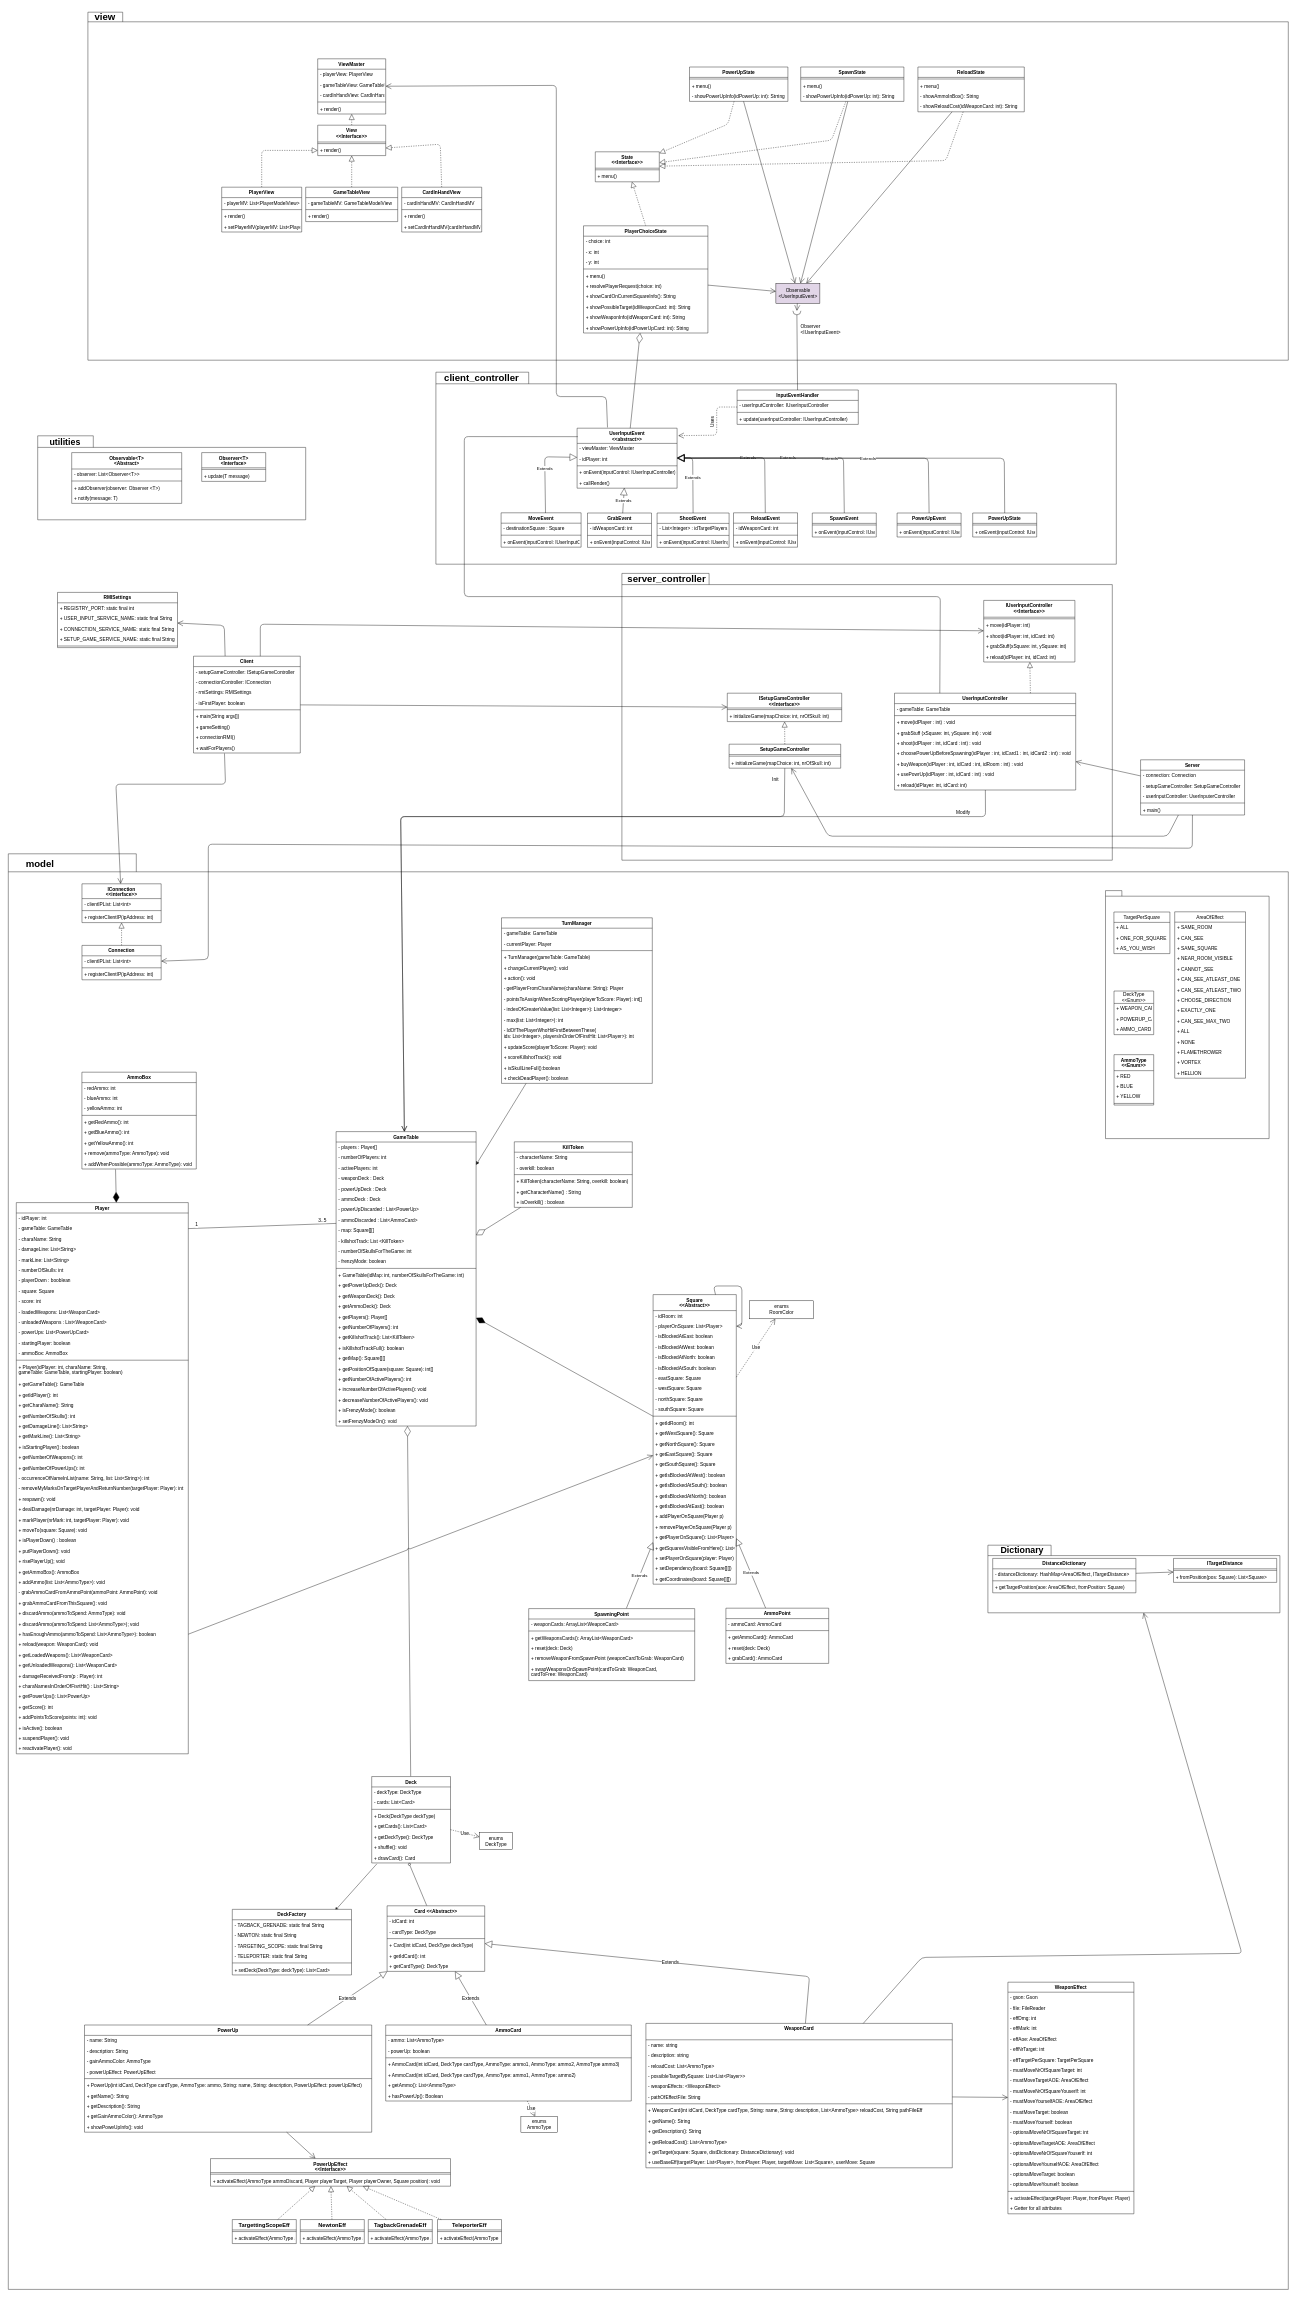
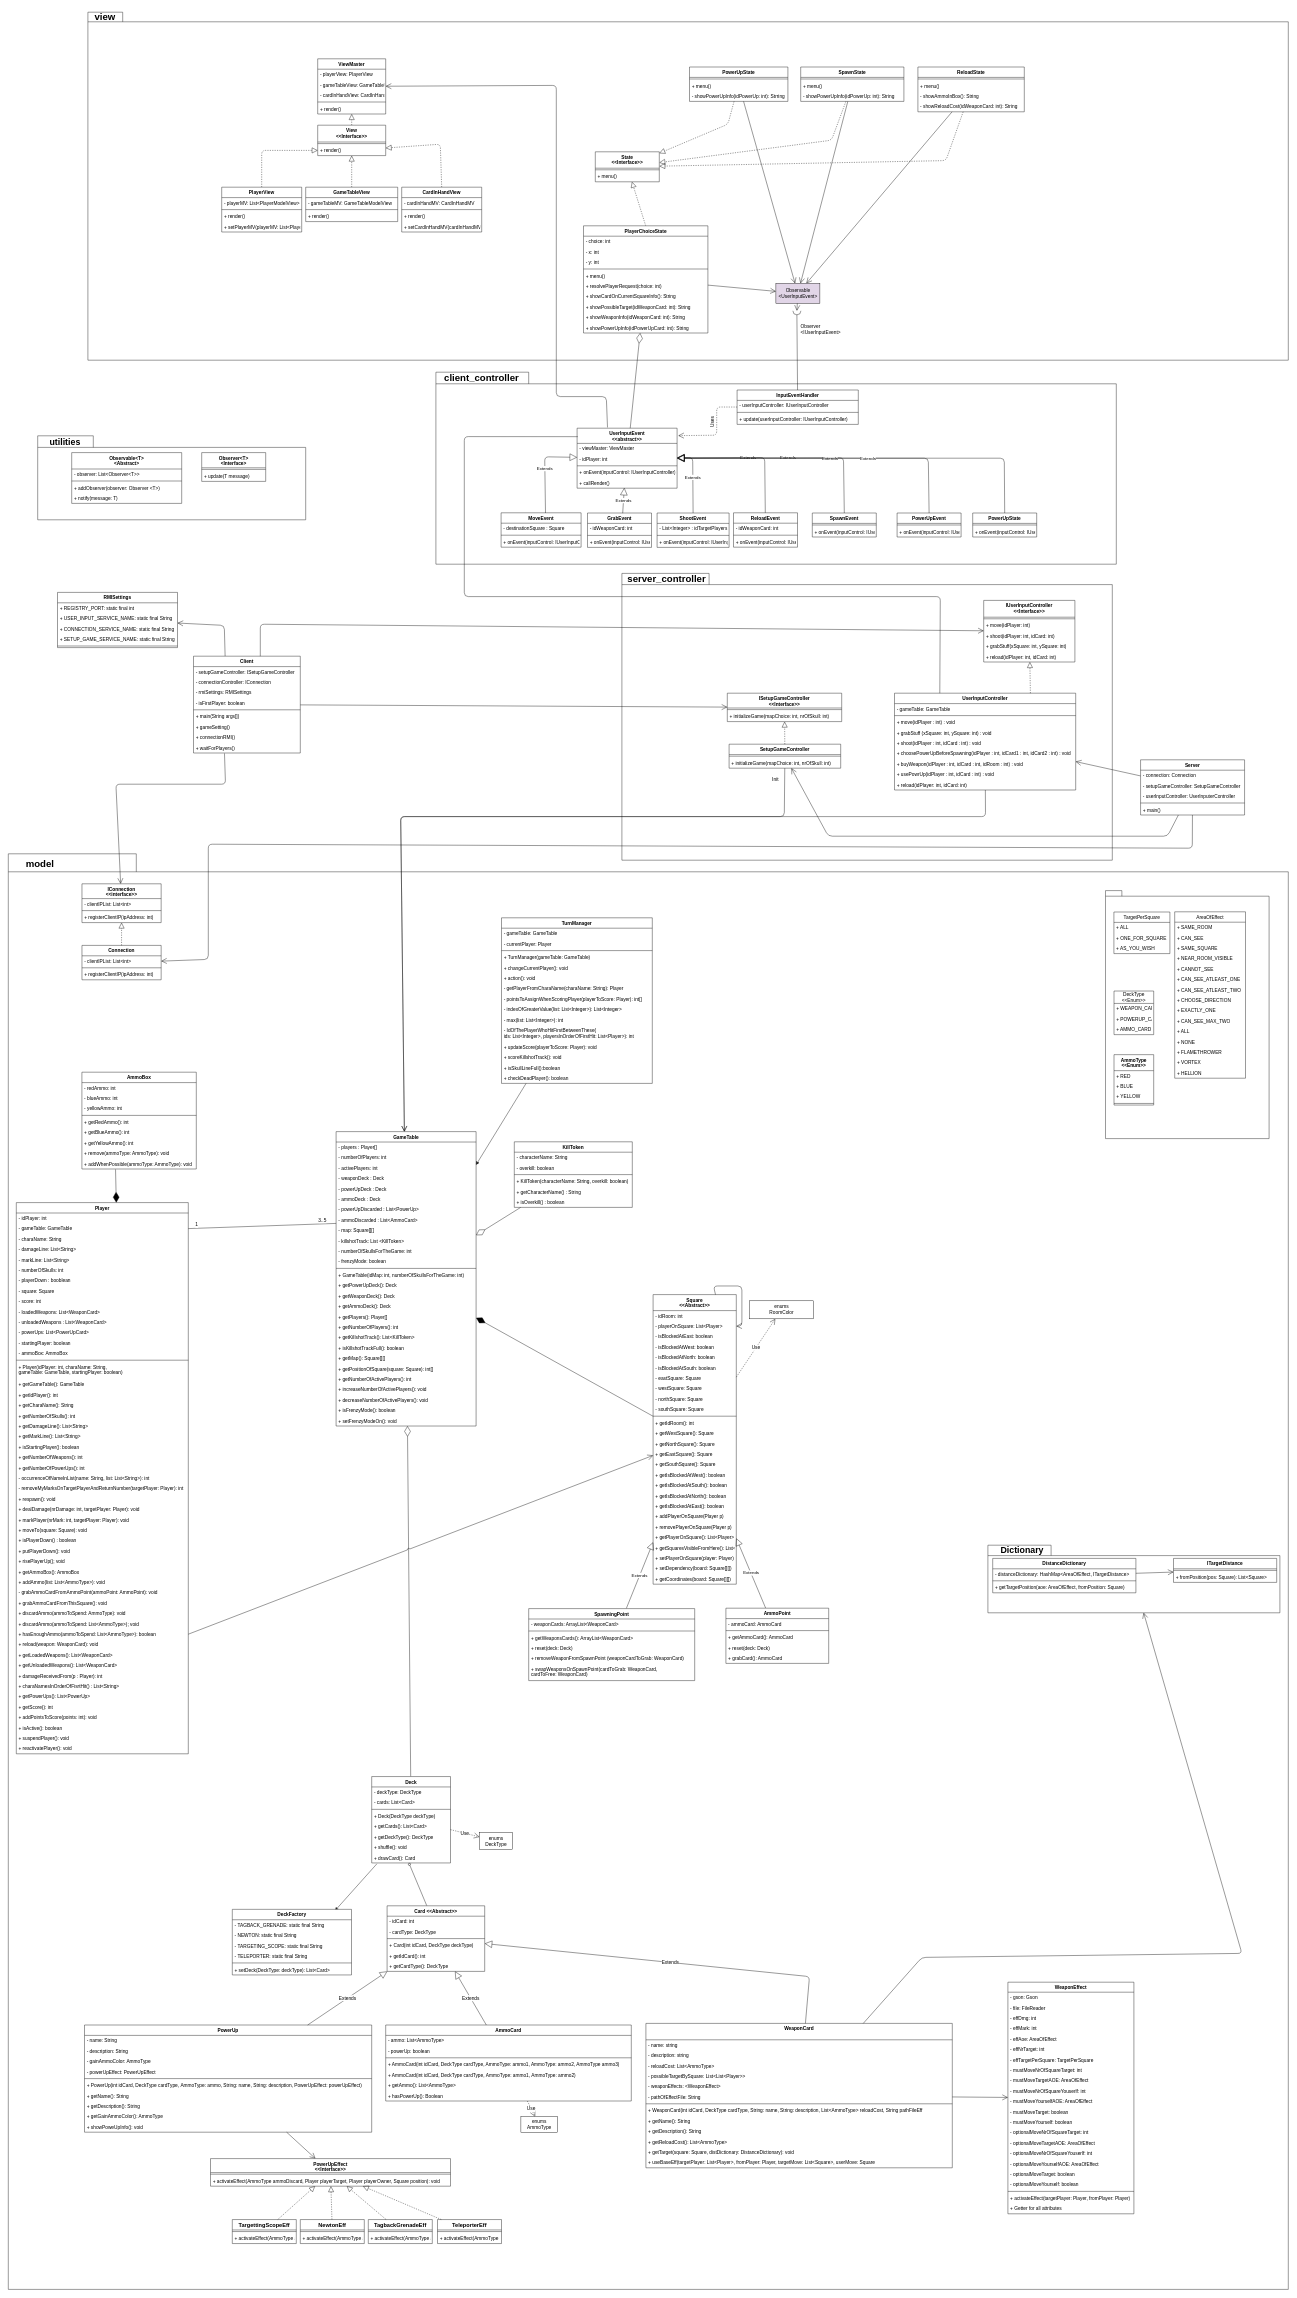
node "Modify": removed
